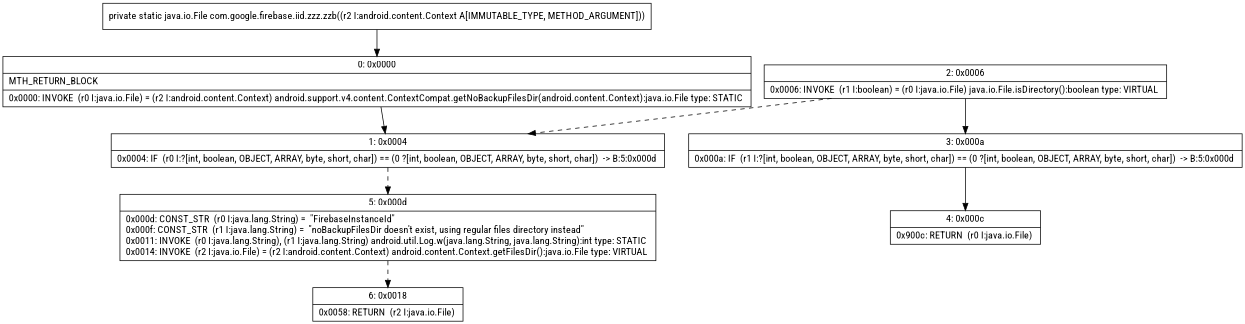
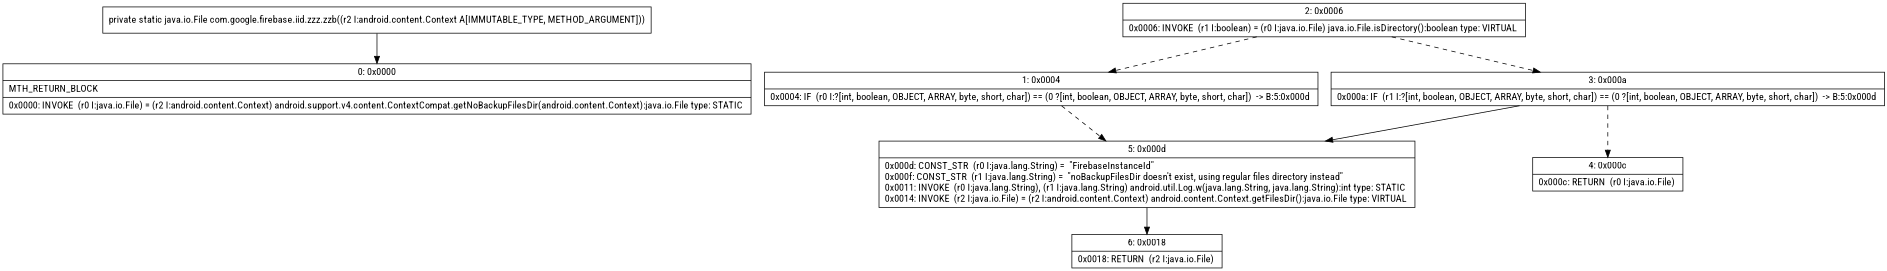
edge "2: 0x0006" -> "3: 0x000a": style solid -> dashed
edge "0: 0x0000" -> "1: 0x0004": removed
edge "3: 0x000a" -> "5: 0x000d": added
edge "3: 0x000a" -> "4: 0x000c": style solid -> dashed
node "4: 0x000c": text "0x900c: RETURN  (r0 I:java.io.File)" -> "0x000c: RETURN  (r0 I:java.io.File)"
edge "5: 0x000d" -> "6: 0x0018": style dashed -> solid
node "6: 0x0018": text "0x0058: RETURN  (r2 I:java.io.File)" -> "0x0018: RETURN  (r2 I:java.io.File)"
